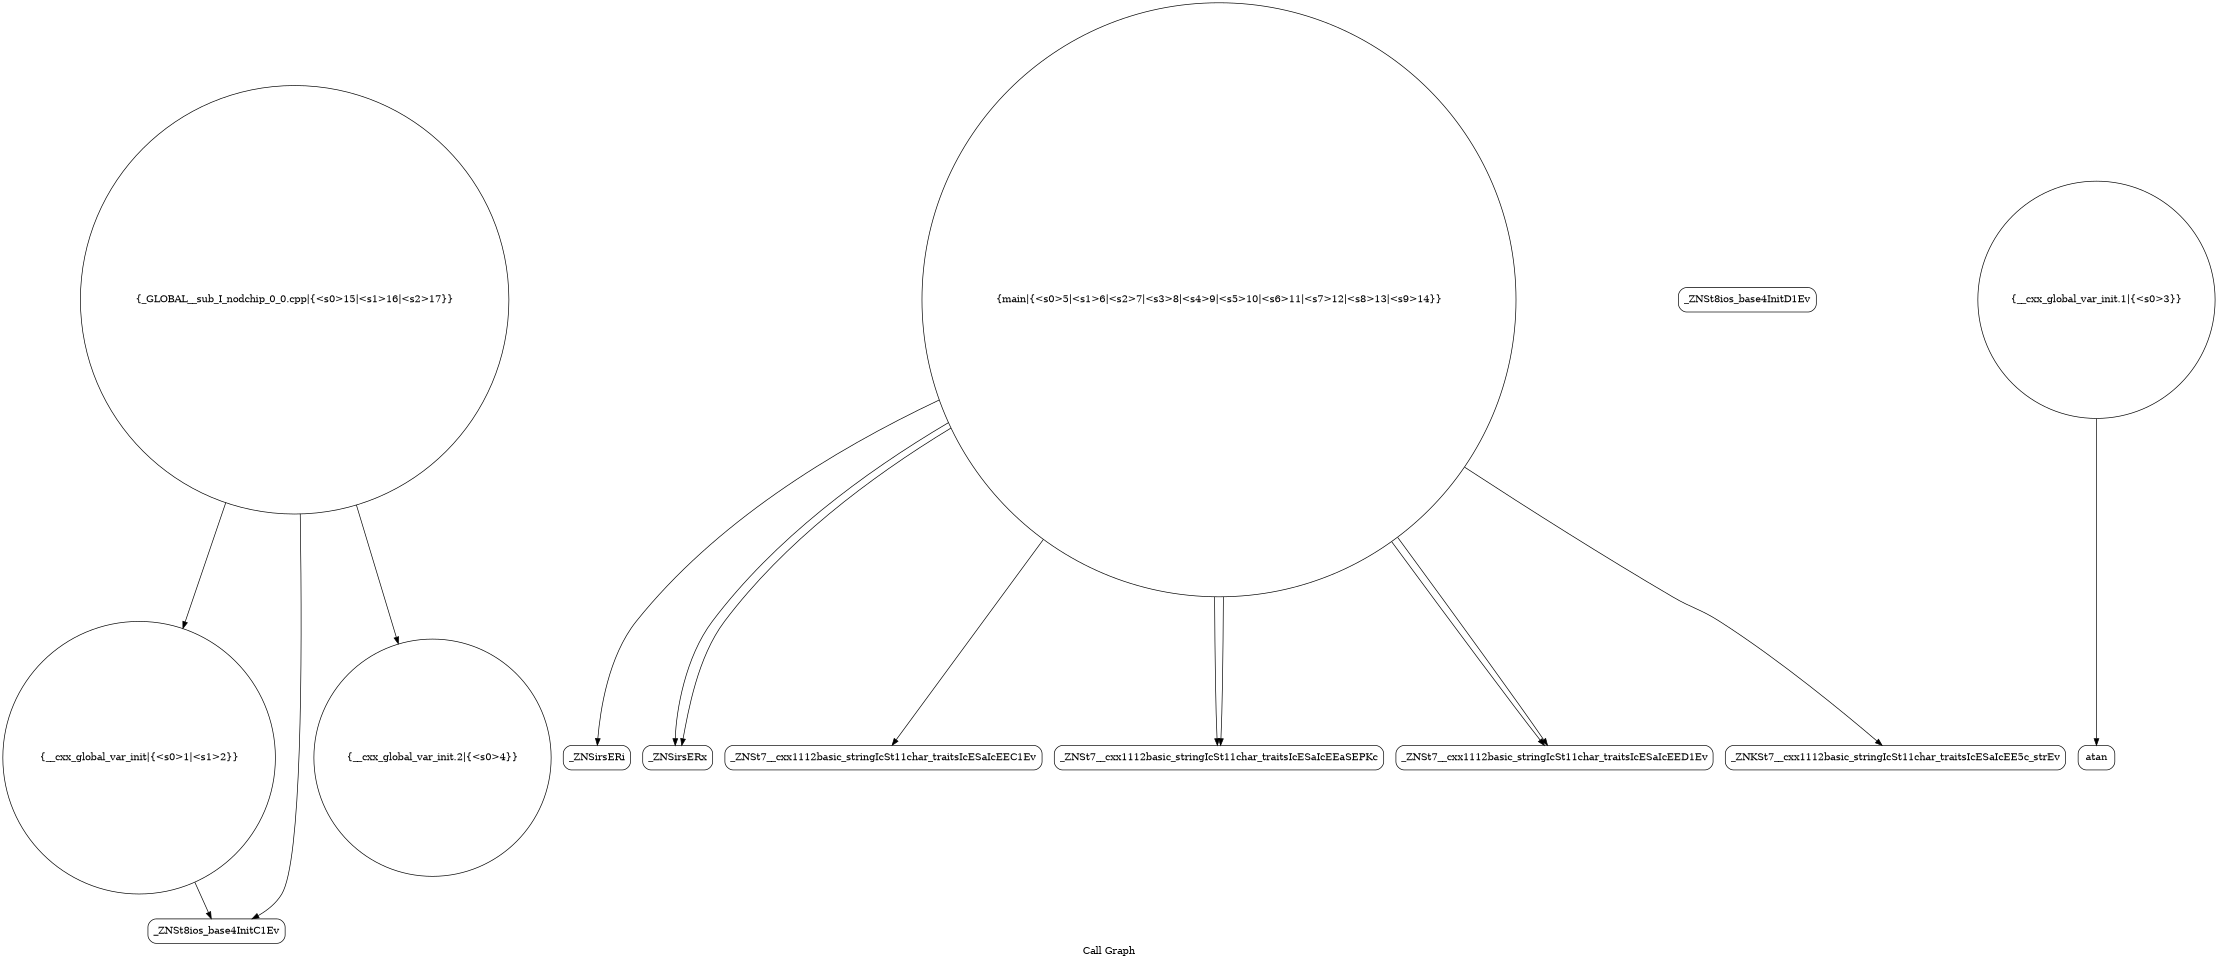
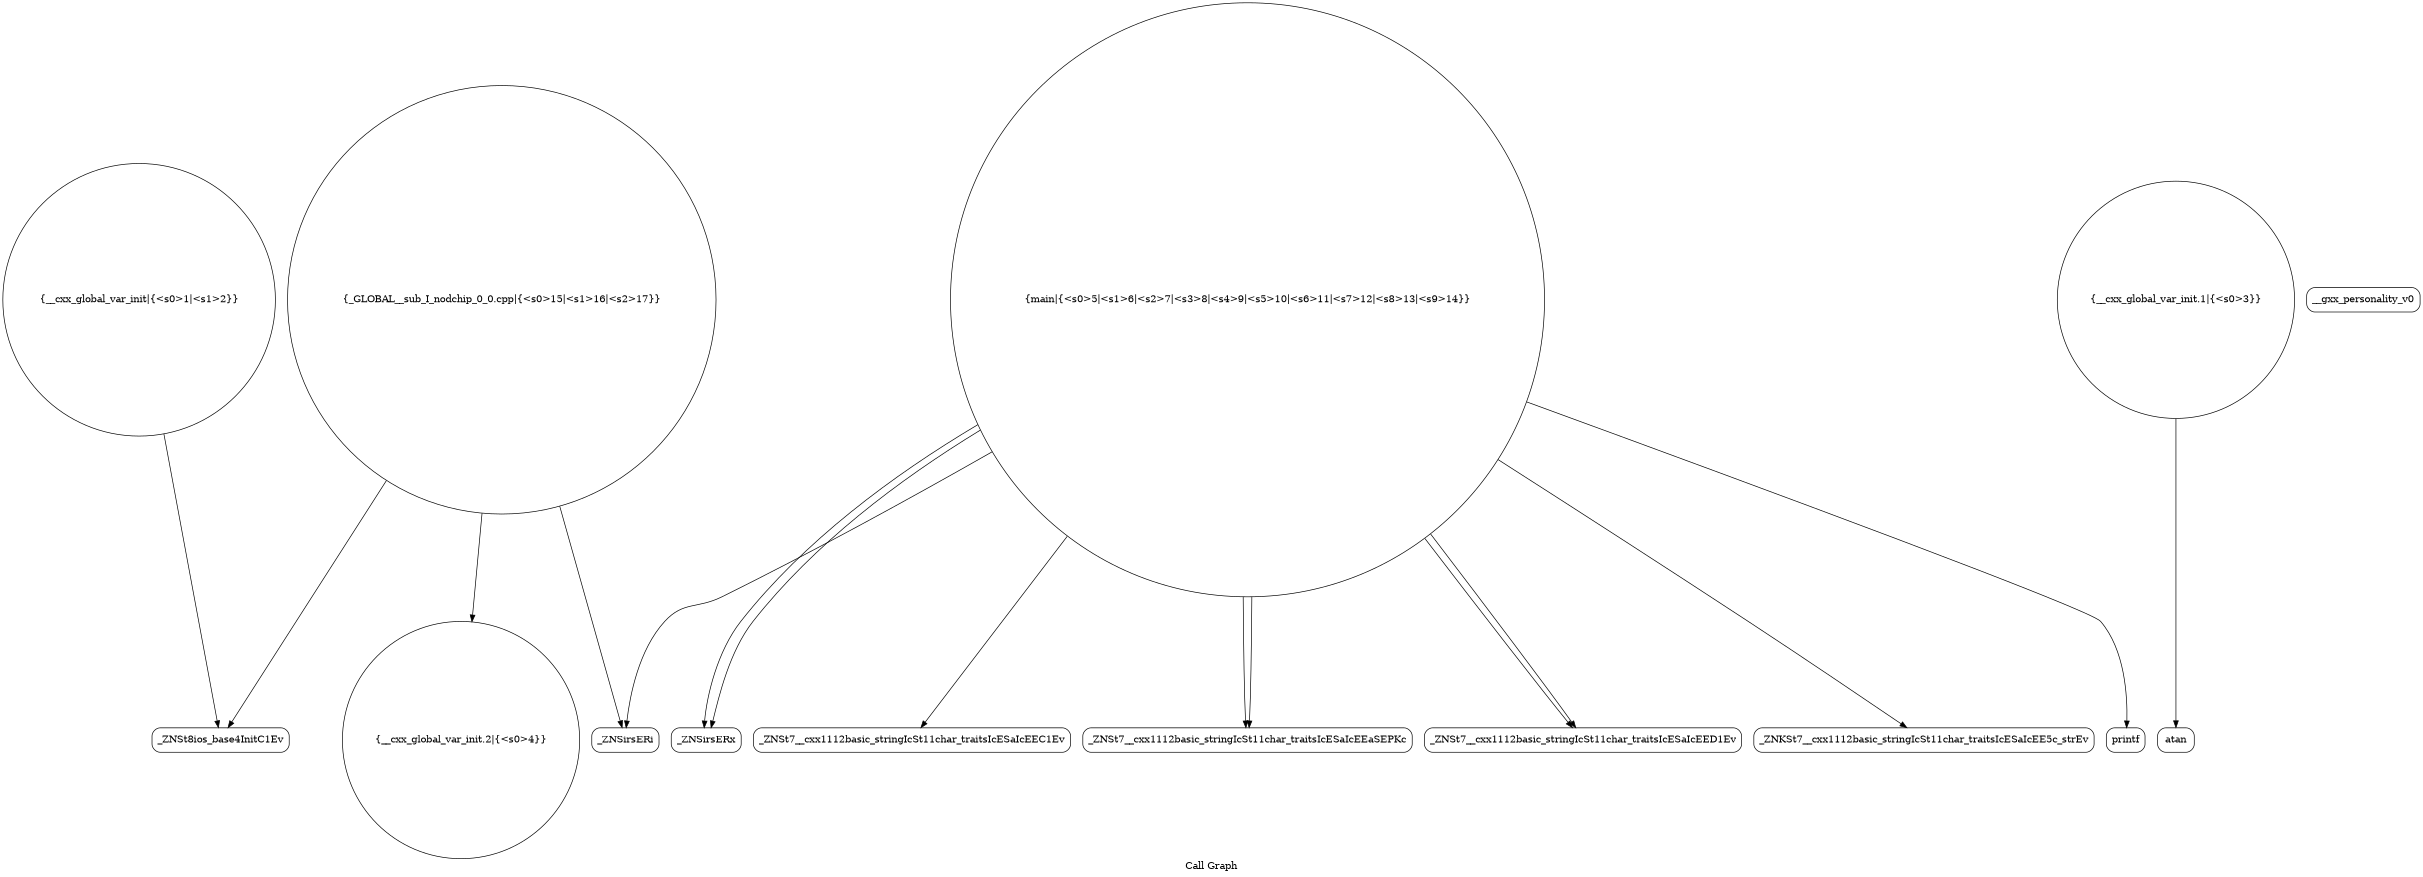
node "_ZNSt8ios_base4InitD1Ev": removed
node "__gxx_personality_v0": added
edge "{_GLOBAL__sub_I_nodchip_0_0.cpp|{<s0>15|<s1>16|<s2>17}}" -> "{__cxx_global_var_init|{<s0>1|<s1>2}}": now "{_GLOBAL__sub_I_nodchip_0_0.cpp|{<s0>15|<s1>16|<s2>17}}" -> "_ZNSirsERi"
node "printf": added
